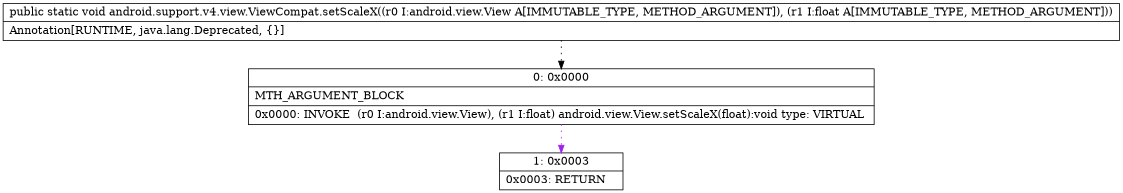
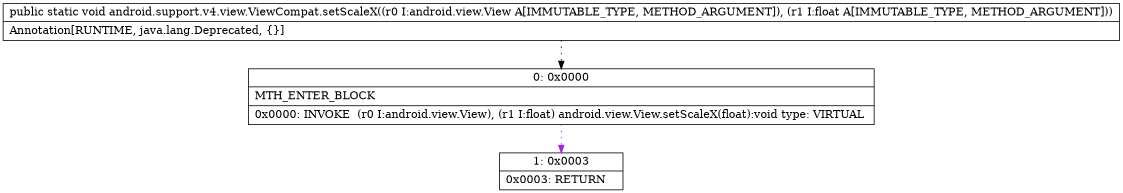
node "0: 0x0000": text "MTH_ARGUMENT_BLOCK" -> "MTH_ENTER_BLOCK"
